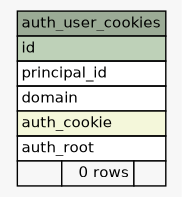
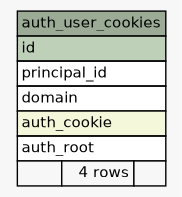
node "auth_user_cookies": text "0 rows" -> "4 rows"
